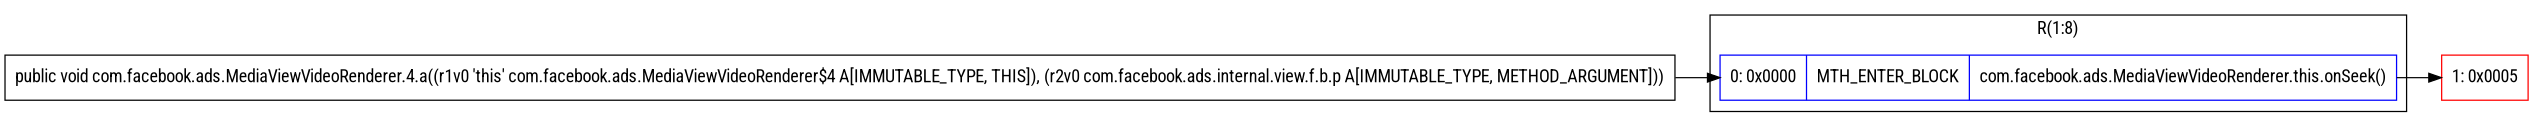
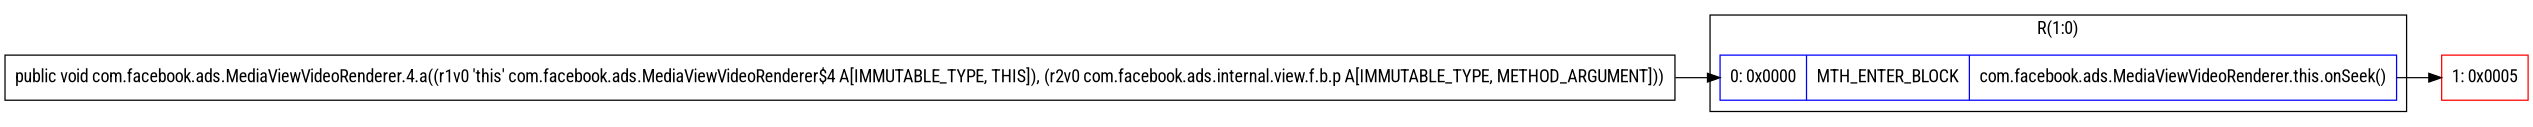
cluster "R(1:8)": label "R(1:8)" -> "R(1:0)"
